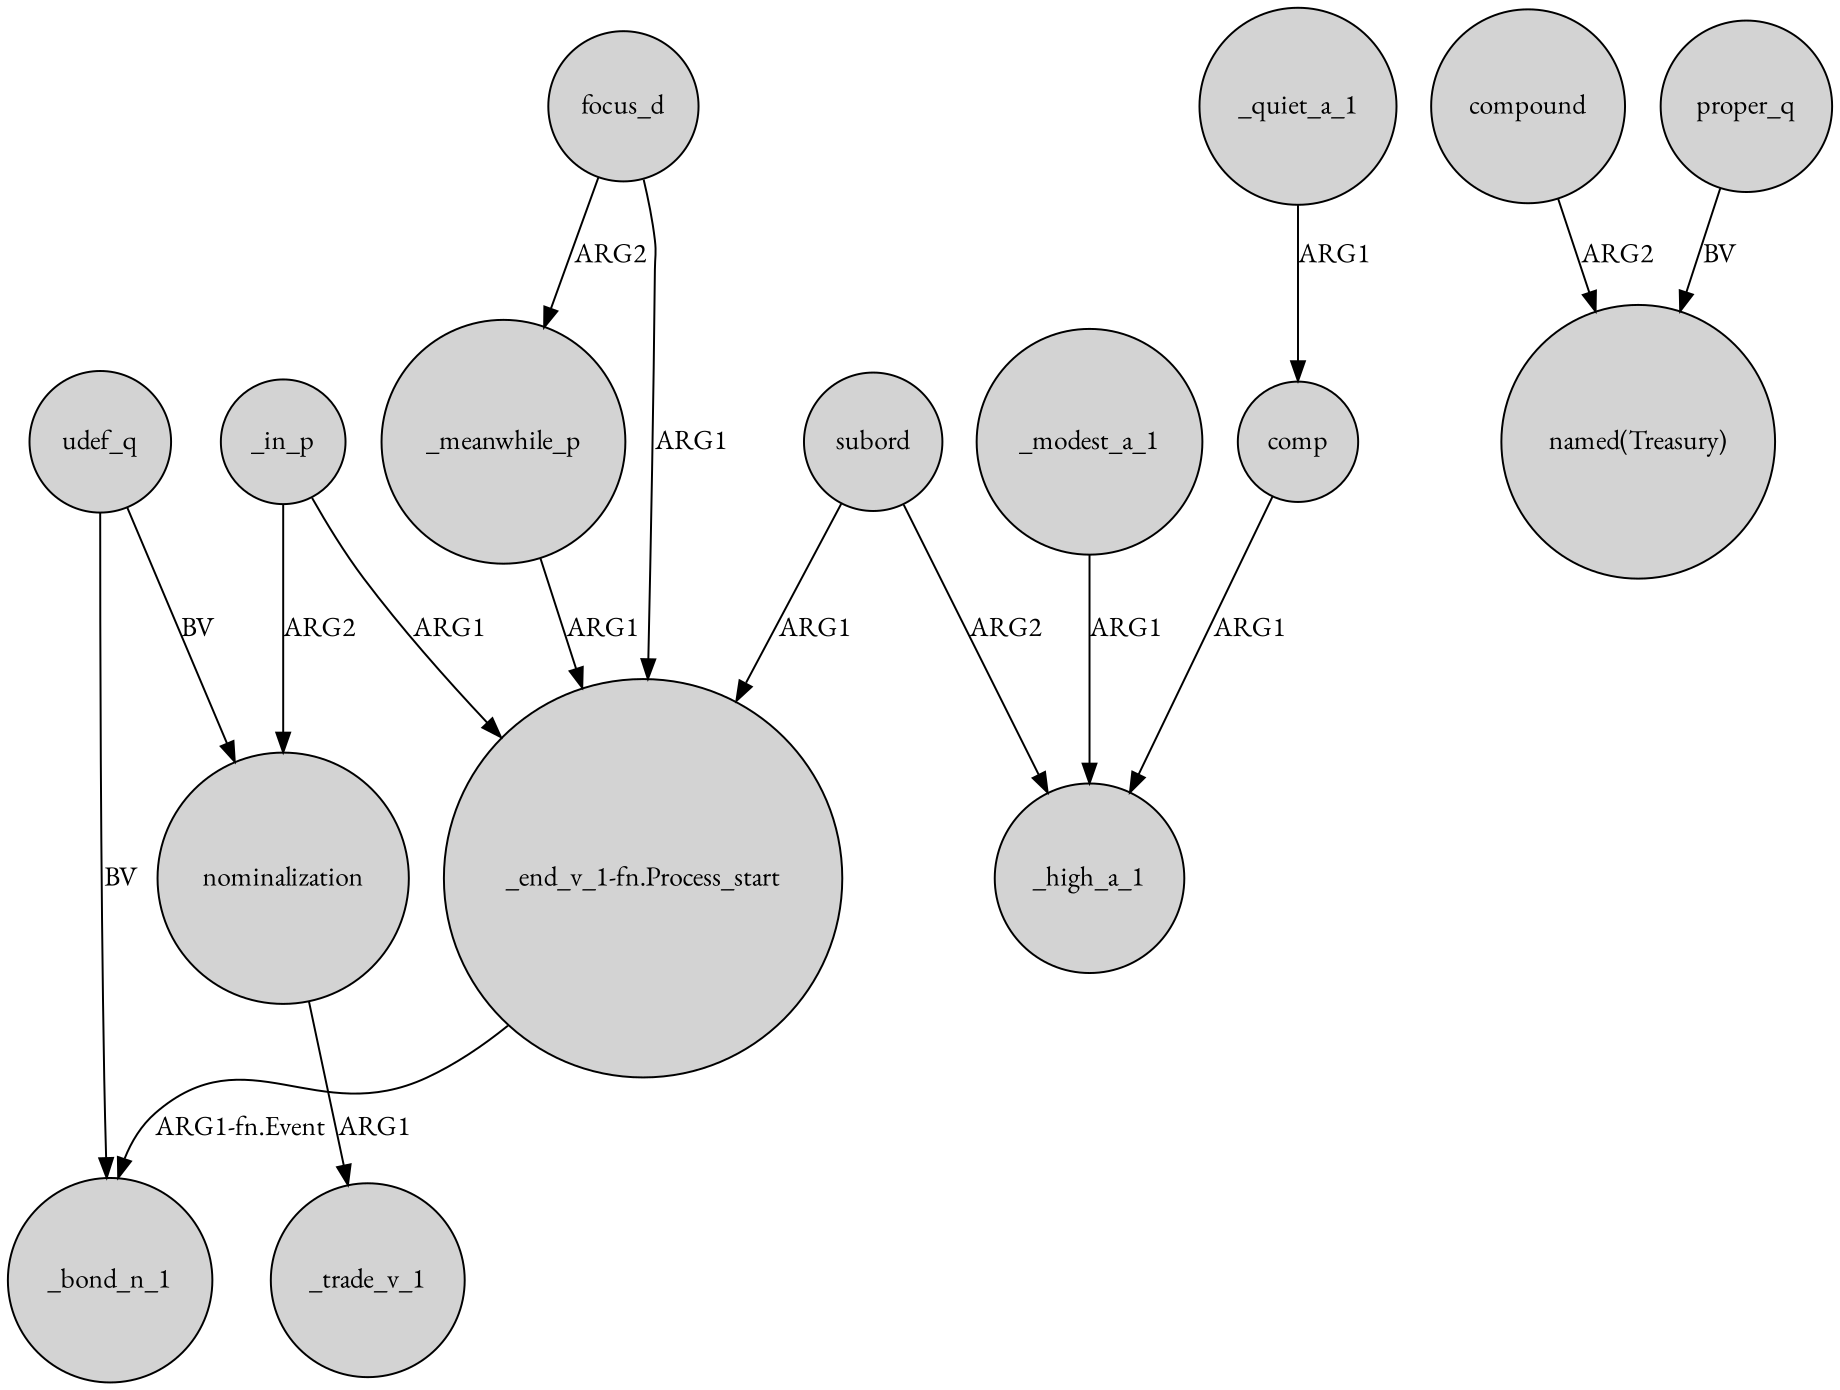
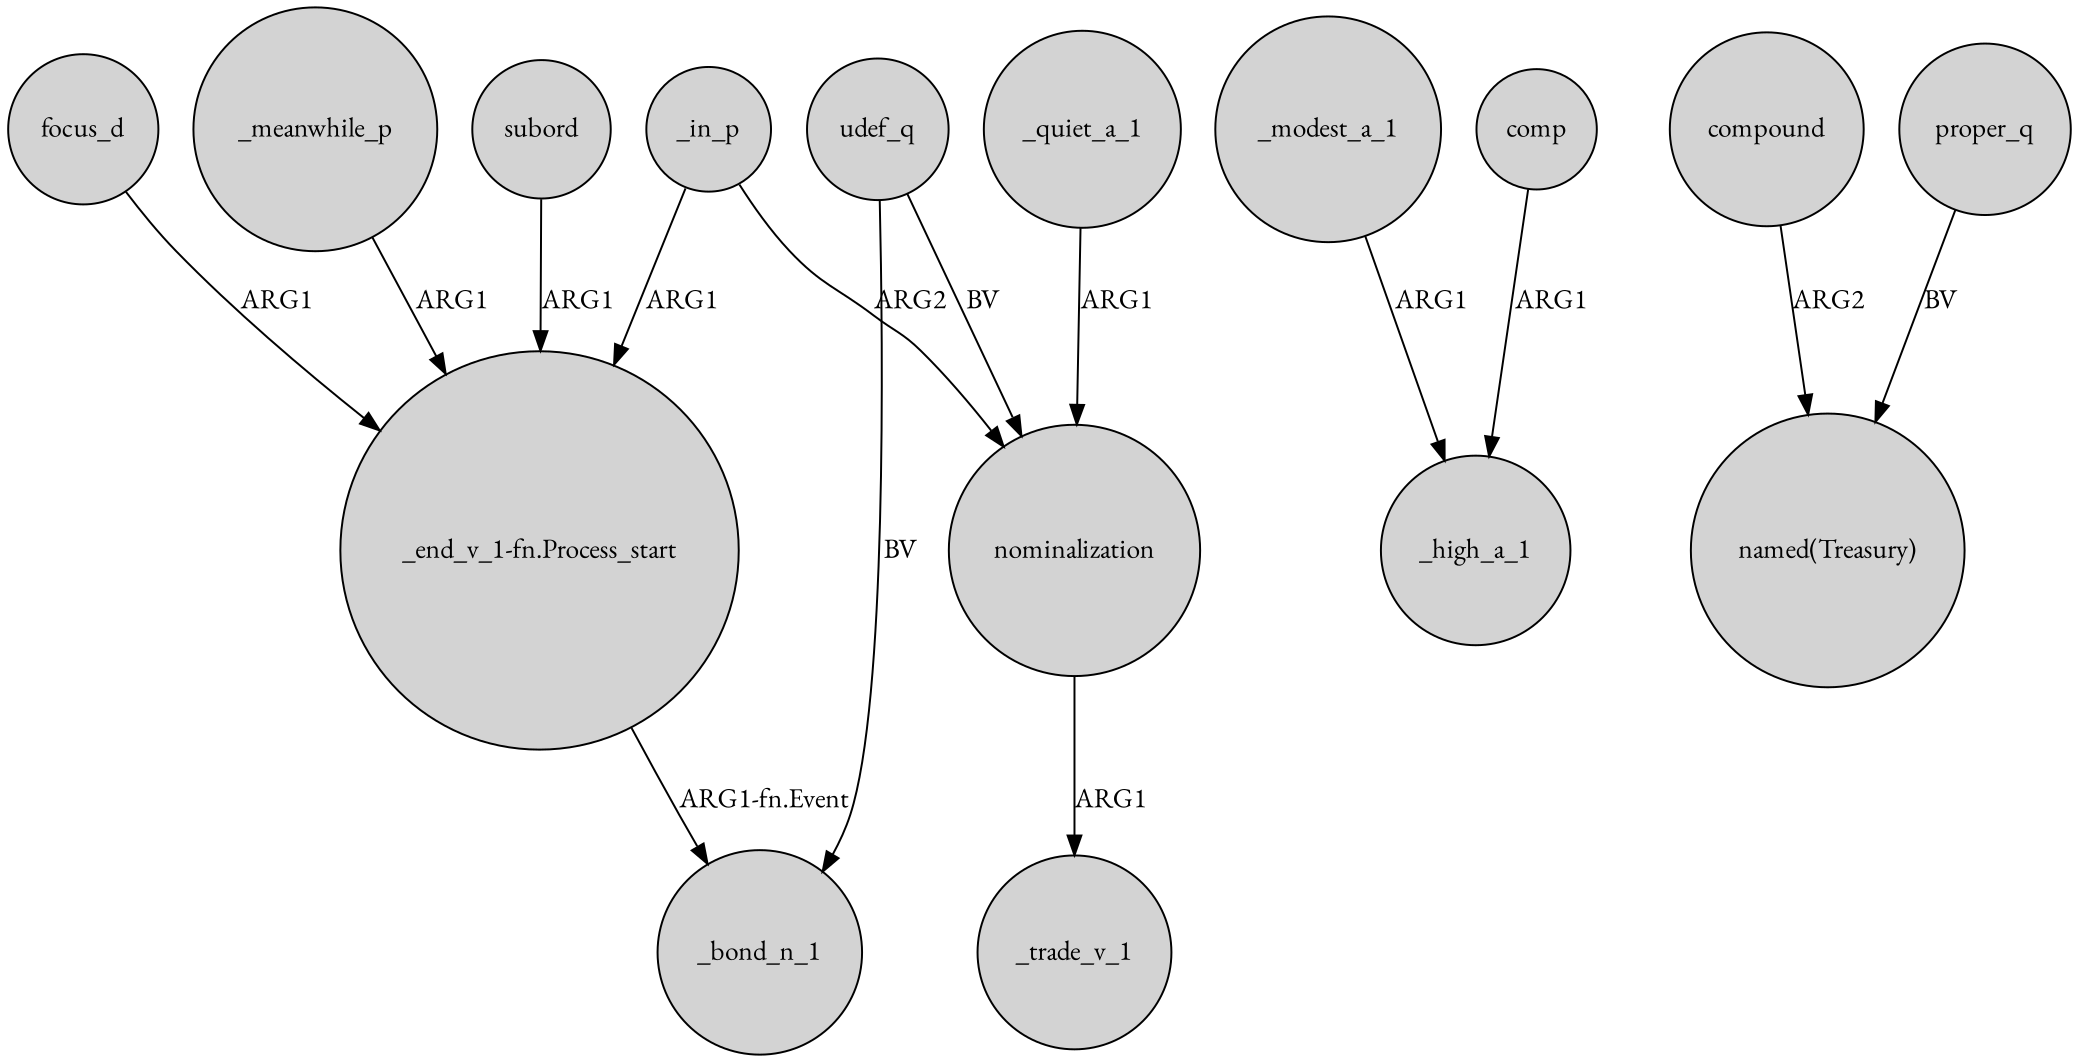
edge "focus_d" -> "_meanwhile_p": removed, label "ARG2"
edge "_quiet_a_1" -> "comp": now "_quiet_a_1" -> "nominalization"
edge "subord" -> "_high_a_1": removed, label "ARG2"
